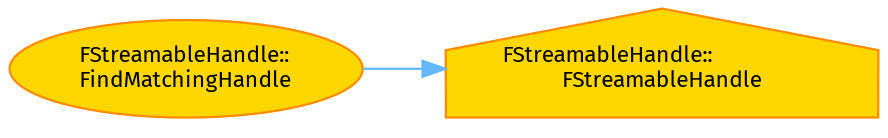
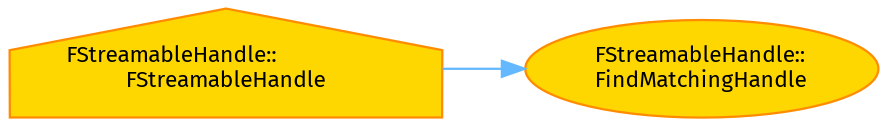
edge "FStreamableHandle:: FindMatchingHandle" -> "FStreamableHandle:: FStreamableHandle": reversed
